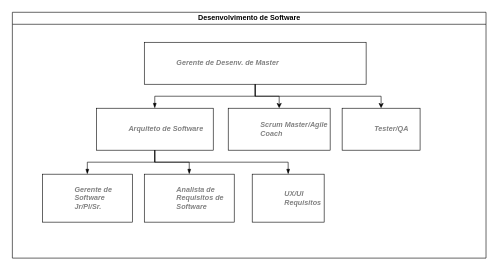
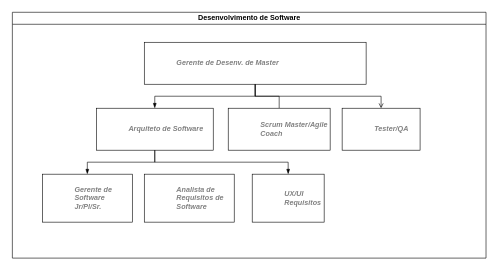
edge "Gerente de Desenv. de Master" -> "Scrum Master/Agile Coach": arrowhead classic -> none
edge "Gerente de Desenv. de Master" -> "Tester/QA": arrowhead classic -> open
edge "Arquiteto de Software" -> "Analista de Requisitos de Software": removed
